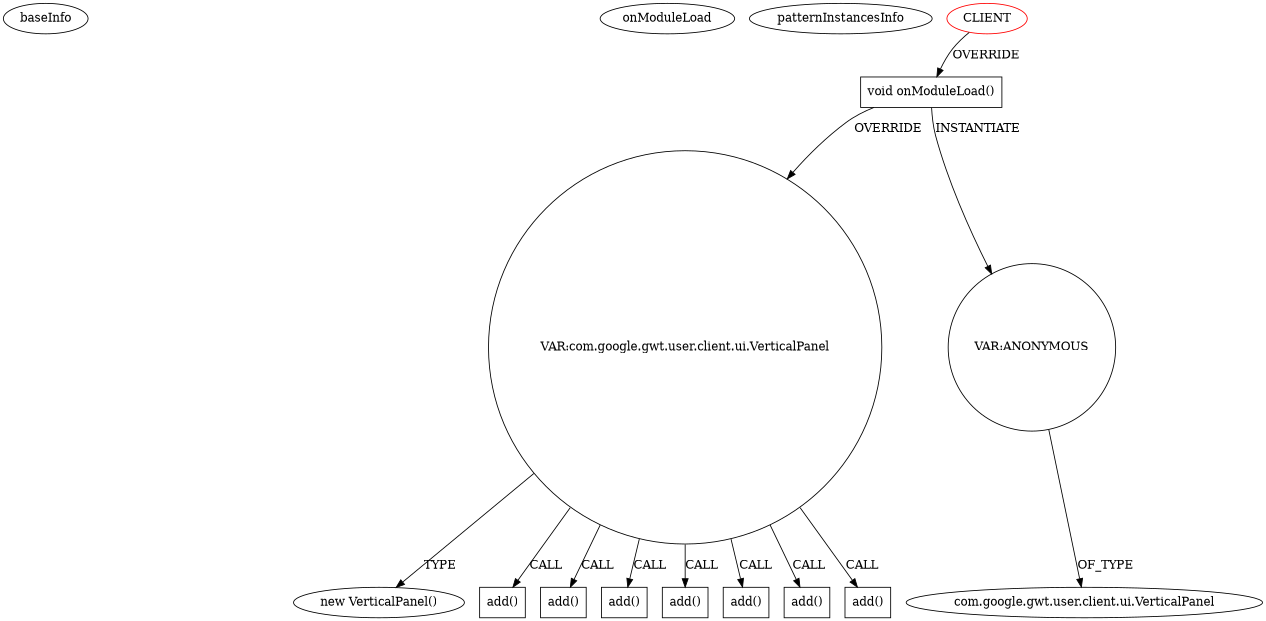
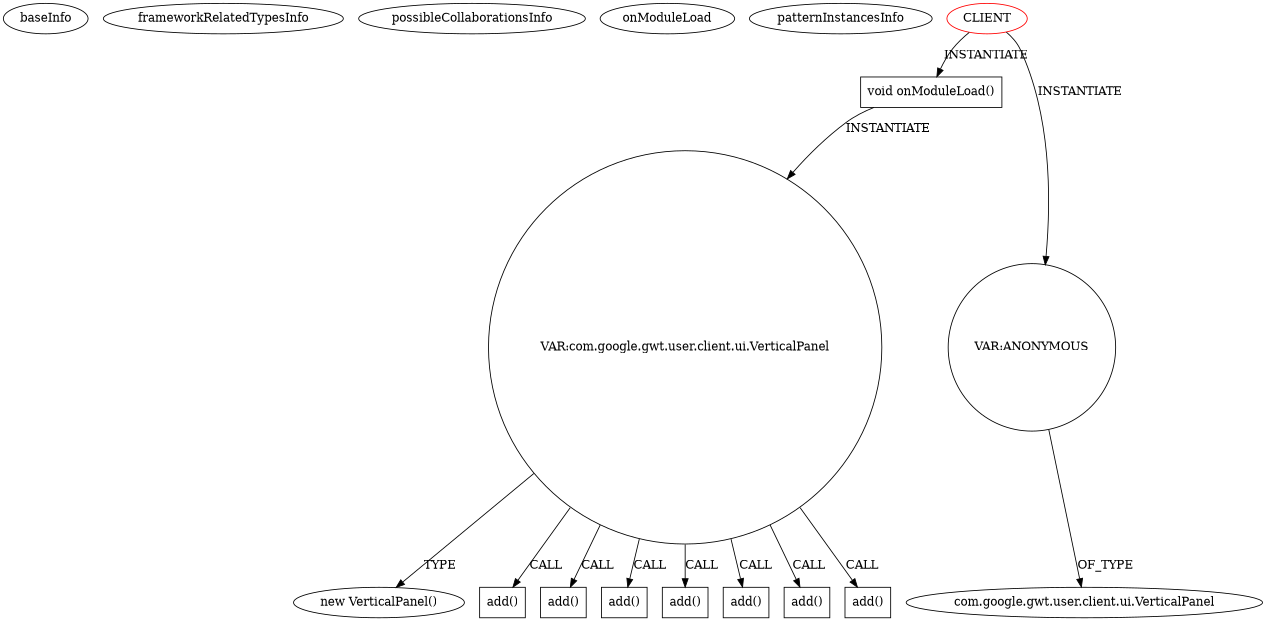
node "frameworkRelatedTypesInfo": added
node "possibleCollaborationsInfo": added
edge "CLIENT" -> "void onModuleLoad()": label "OVERRIDE" -> "INSTANTIATE"
edge "void onModuleLoad()" -> "VAR:com.google.gwt.user.client.ui.VerticalPanel": label "OVERRIDE" -> "INSTANTIATE"
edge "void onModuleLoad()" -> "VAR:ANONYMOUS": now "CLIENT" -> "VAR:ANONYMOUS"
